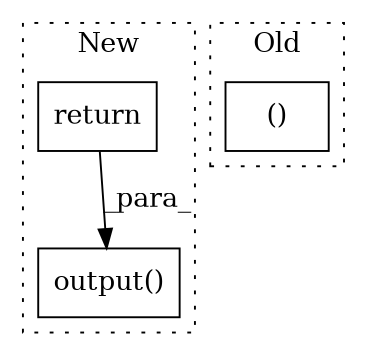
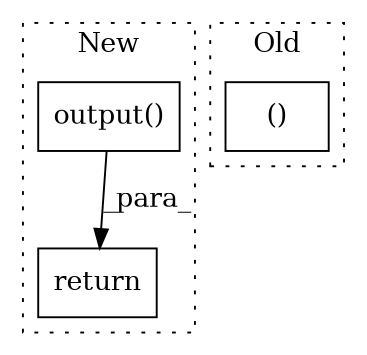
edge "return" -> "output()": reversed
